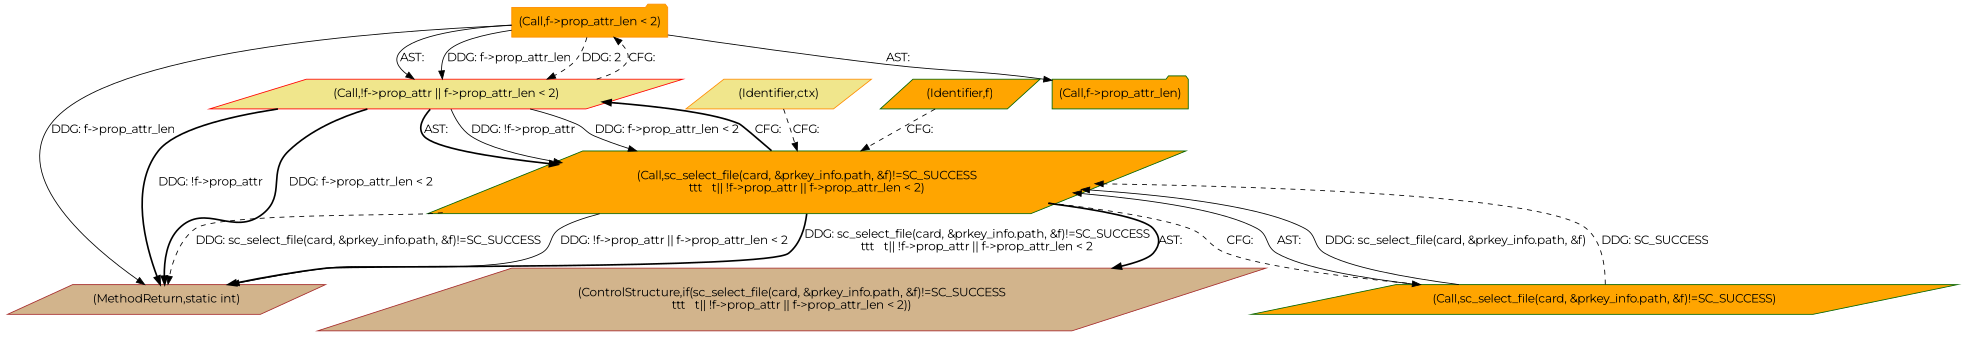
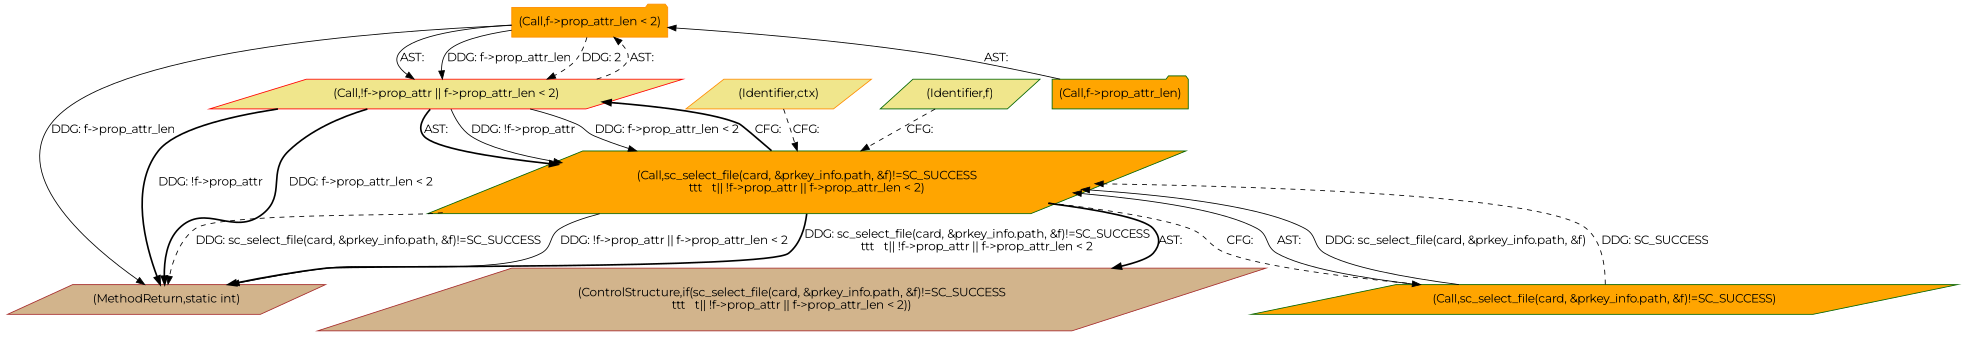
edge "(Call,!f->prop_attr || f->prop_attr_len < 2)" -> "(Call,f->prop_attr_len < 2)": label "CFG: " -> "AST: "
edge "(Call,f->prop_attr_len < 2)" -> "(Call,f->prop_attr_len)": reversed
node "(Identifier,f)": fillcolor orange -> khaki
